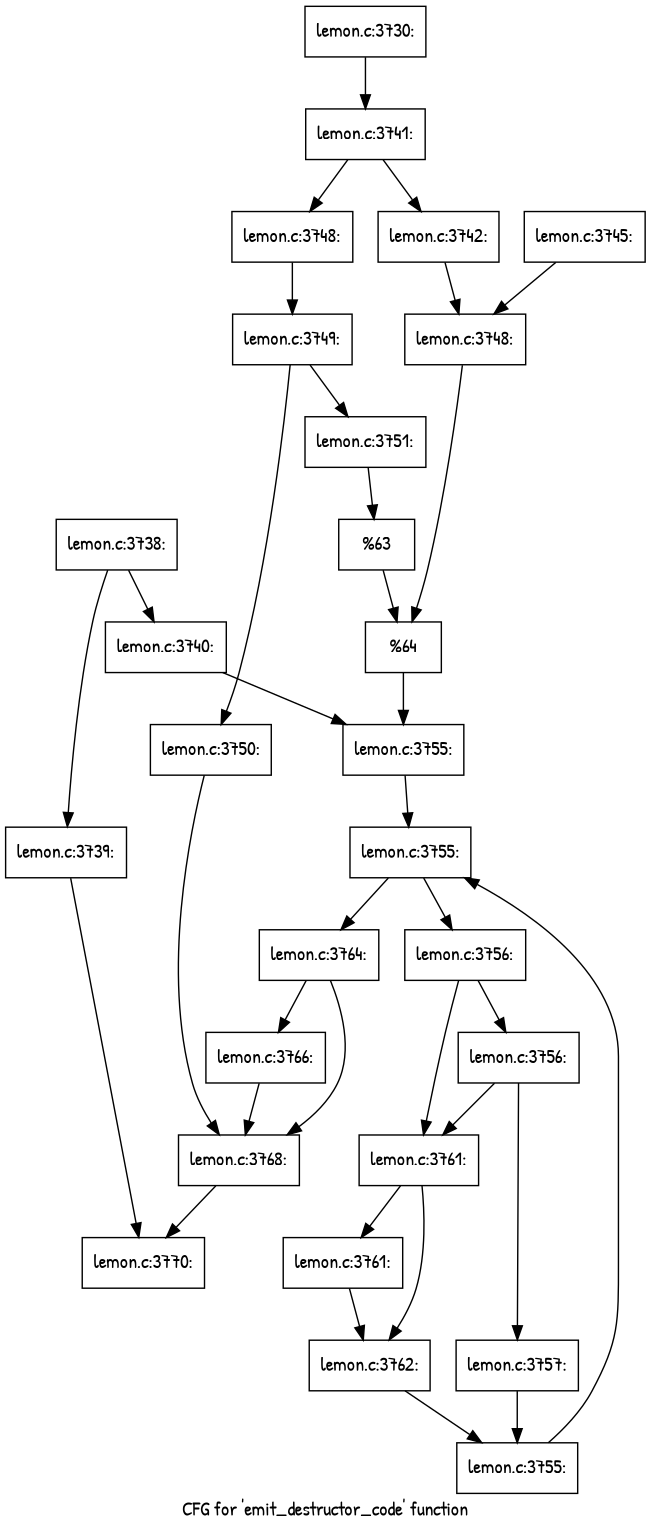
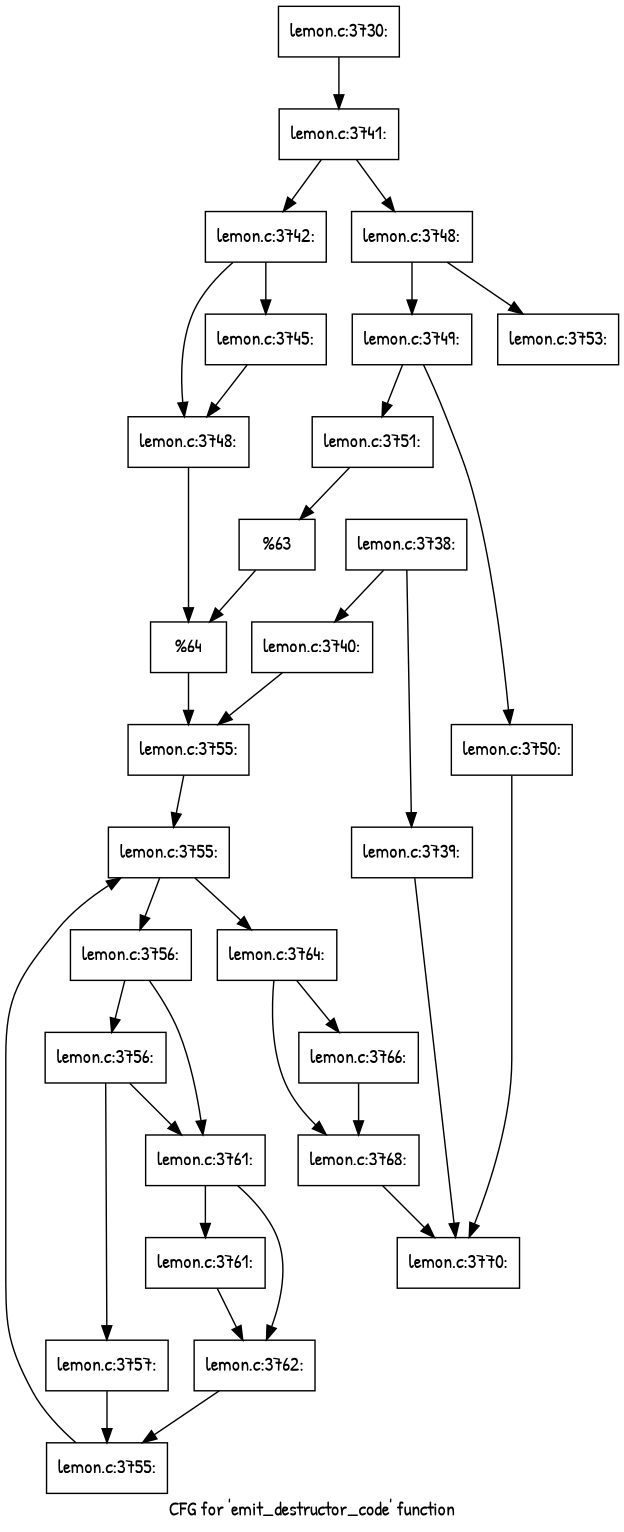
edge "lemon.c:3742:" -> "lemon.c:3745:": added
node "lemon.c:3753:": added
edge "lemon.c:3750:" -> "lemon.c:3768:": now "lemon.c:3750:" -> "lemon.c:3770:"
